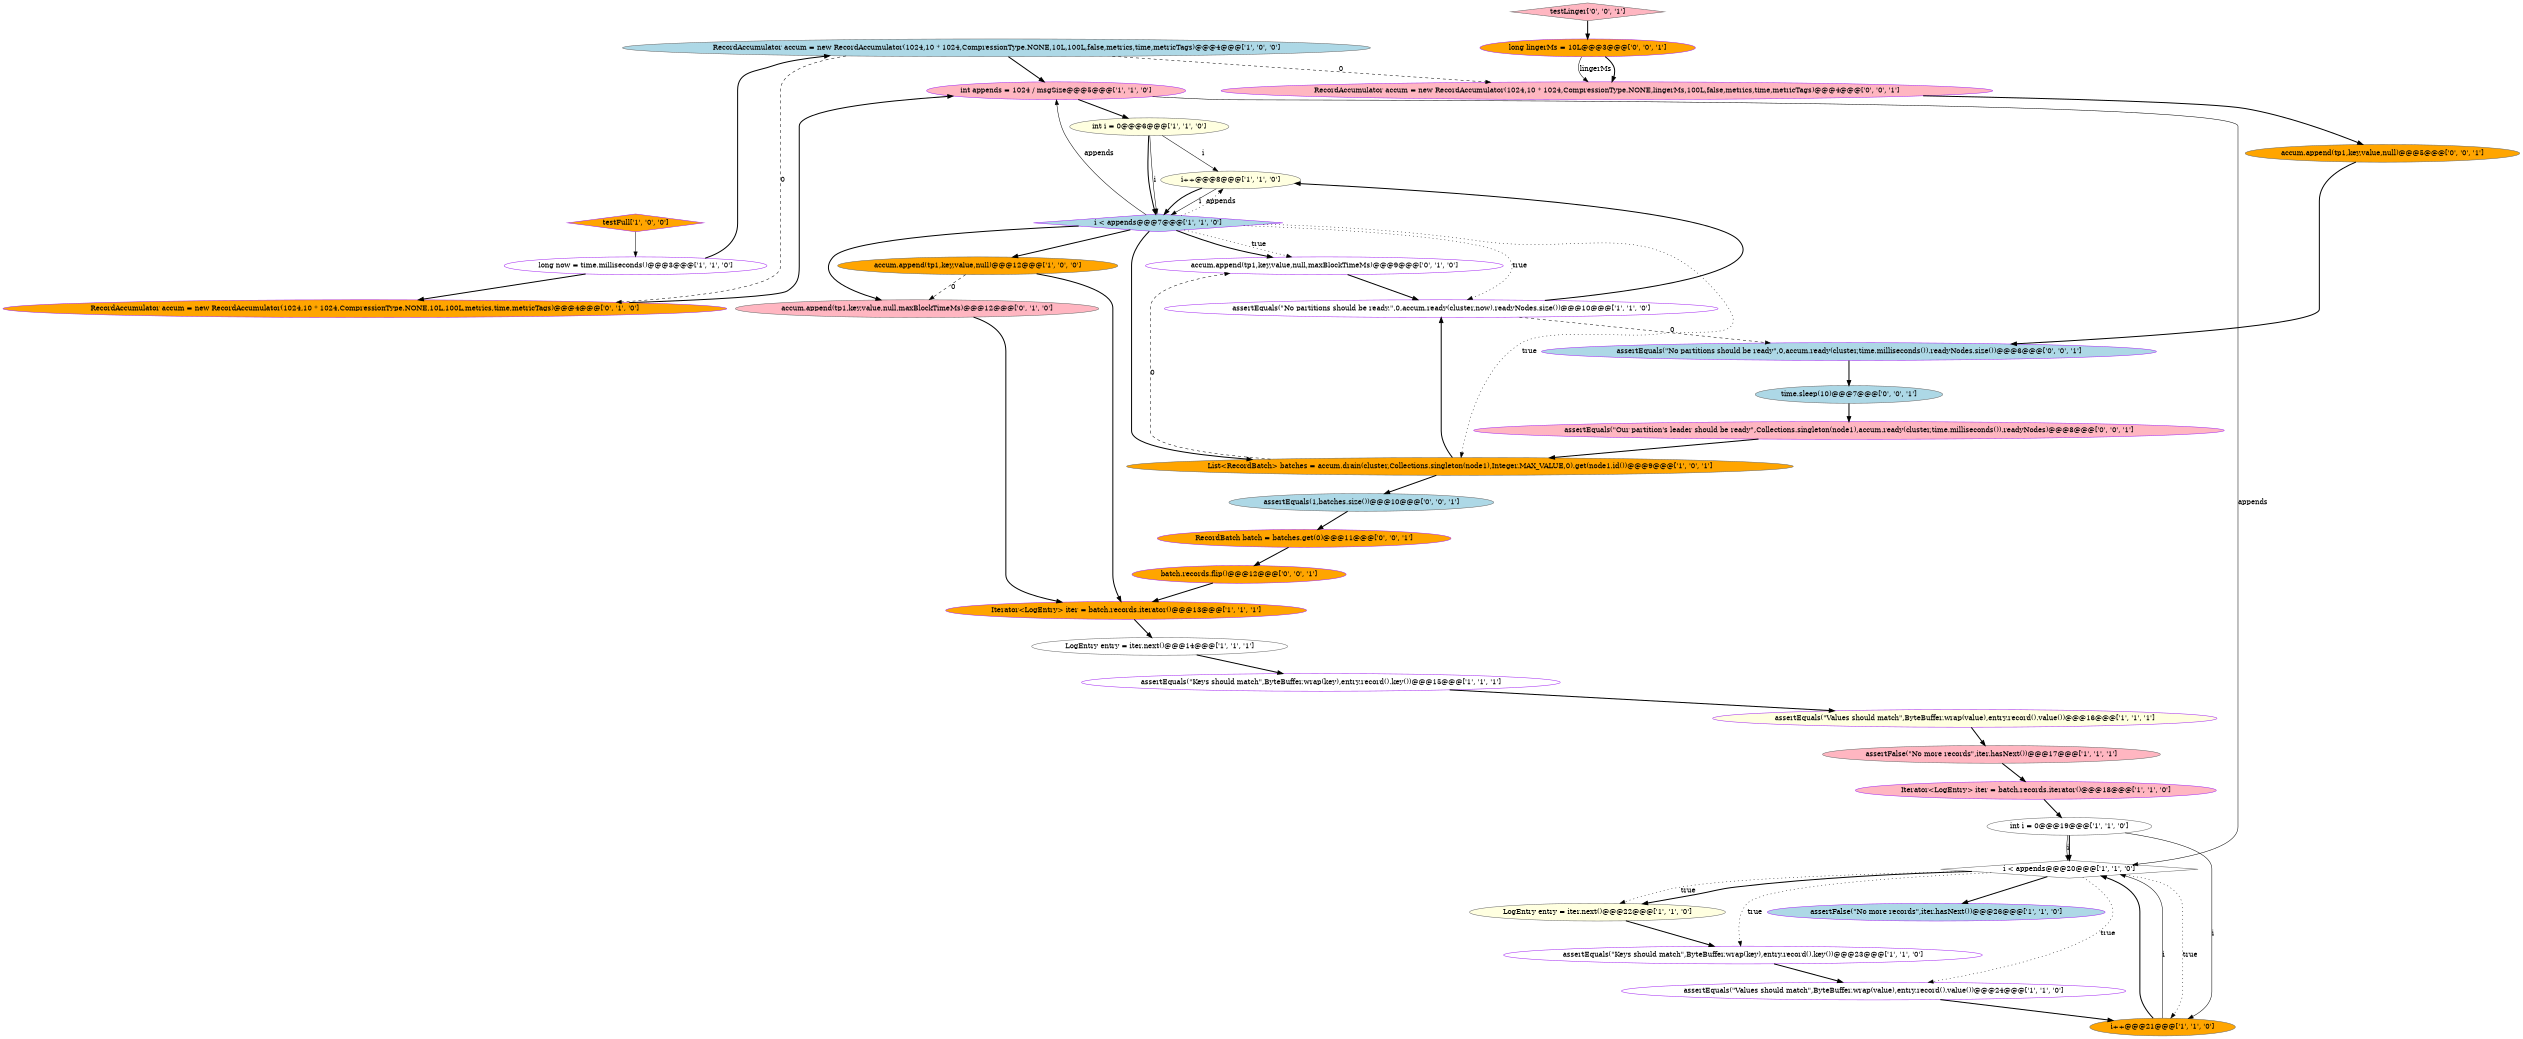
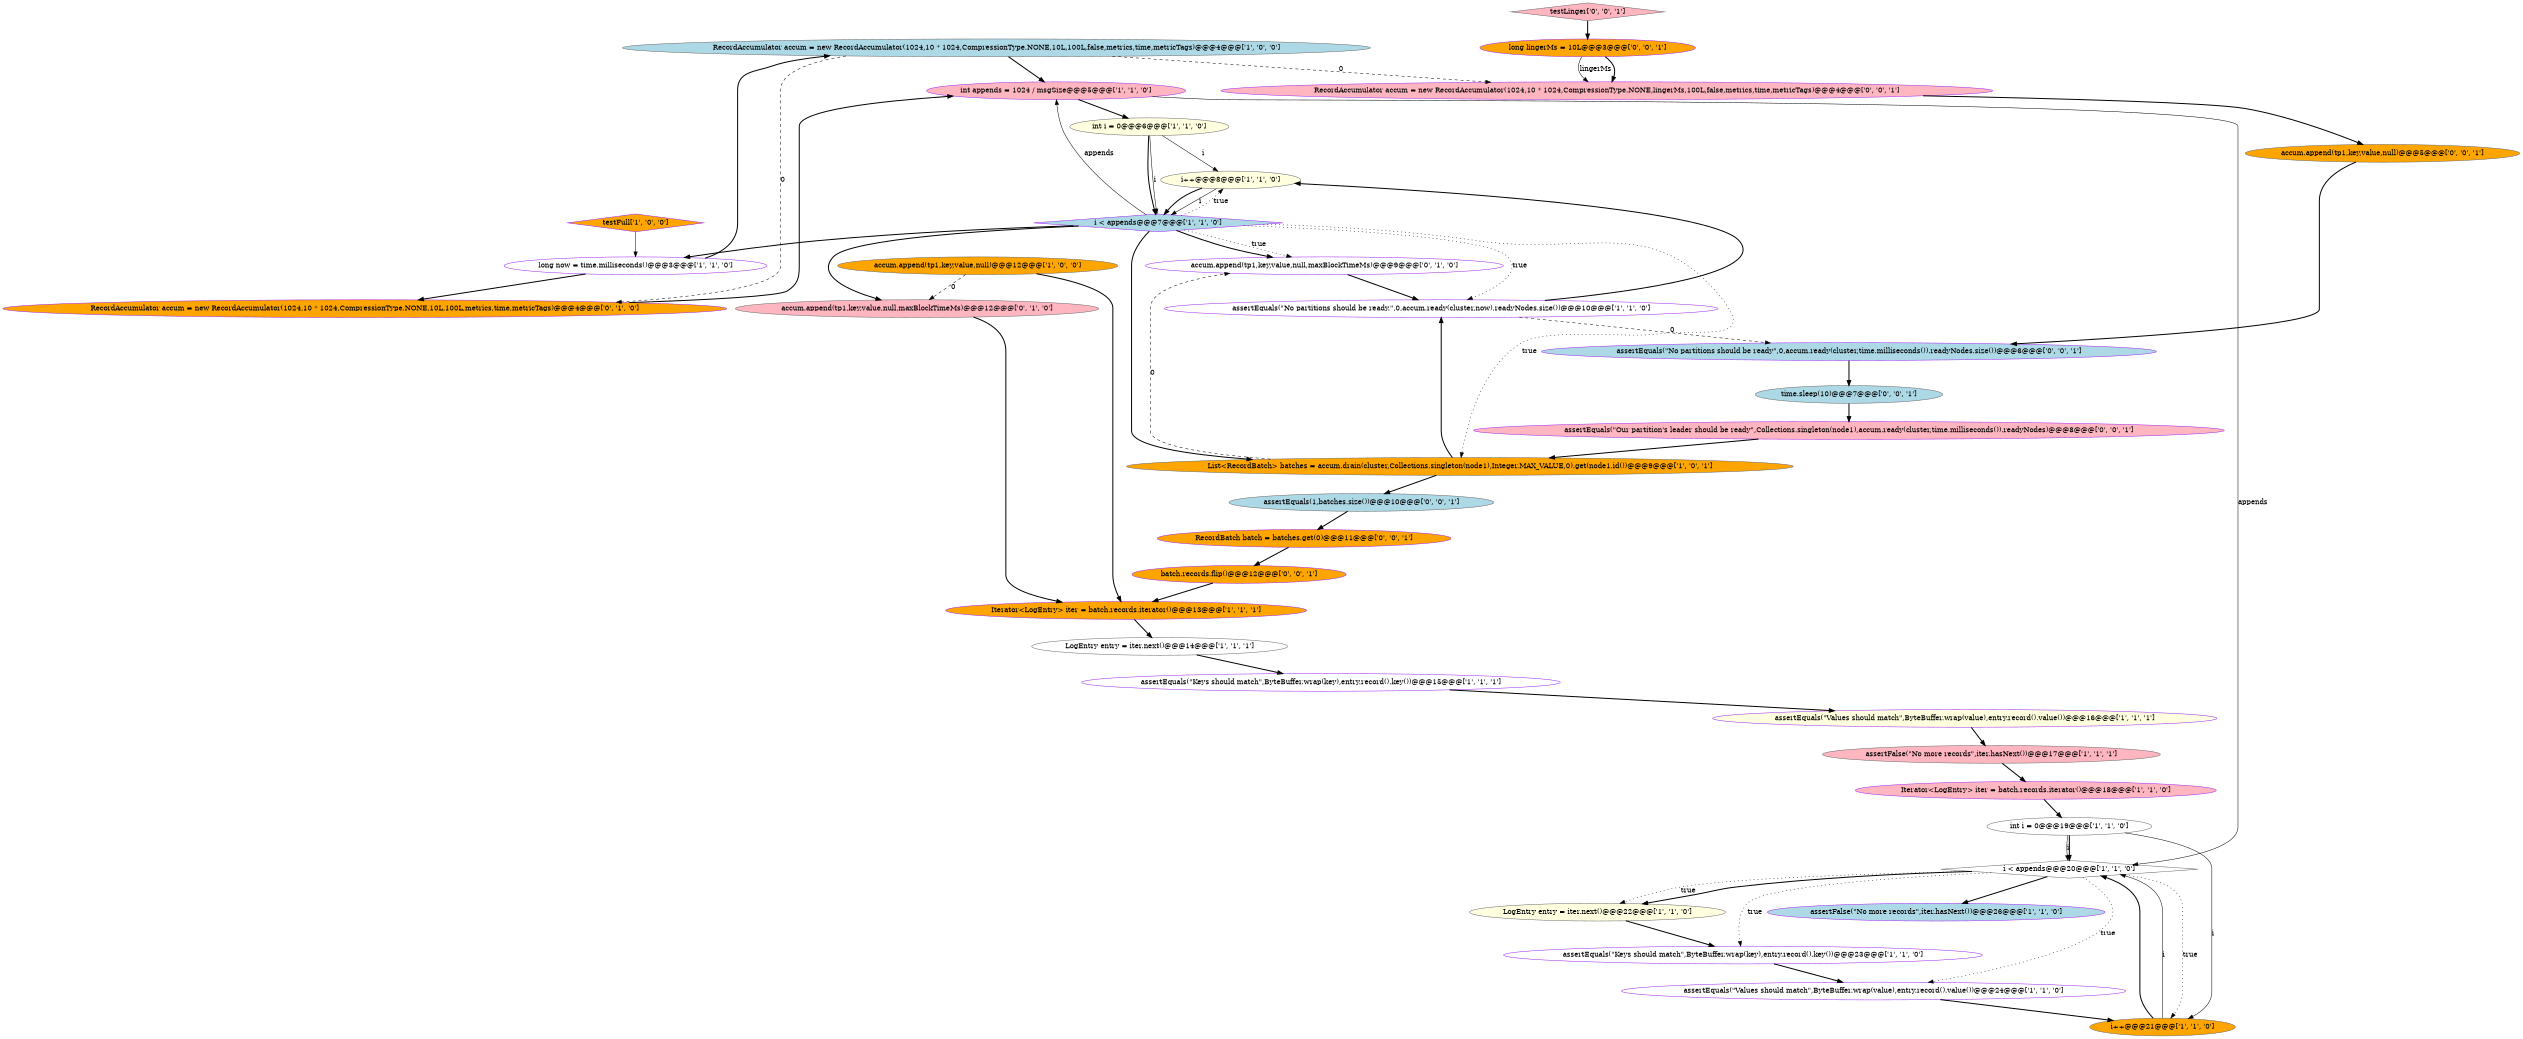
edge "i < appends@@@7@@@['1', '1', '0']" -> "i++@@@8@@@['1', '1', '0']": label "appends" -> "true"
edge "i < appends@@@7@@@['1', '1', '0']" -> "accum.append(tp1,key,value,null)@@@12@@@['1', '0', '0']": now "i < appends@@@7@@@['1', '1', '0']" -> "long now = time.milliseconds()@@@3@@@['1', '1', '0']"
